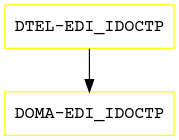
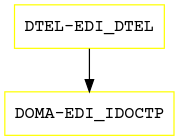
node "DTEL-EDI_IDOCTP": label "DTEL-EDI_IDOCTP" -> "DTEL-EDI_DTEL"
